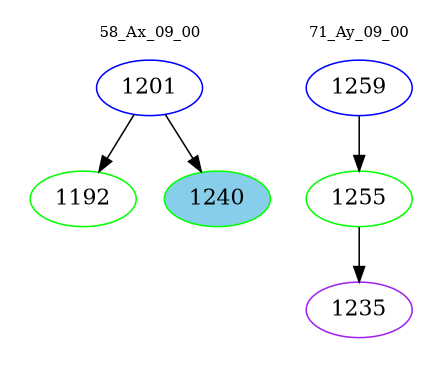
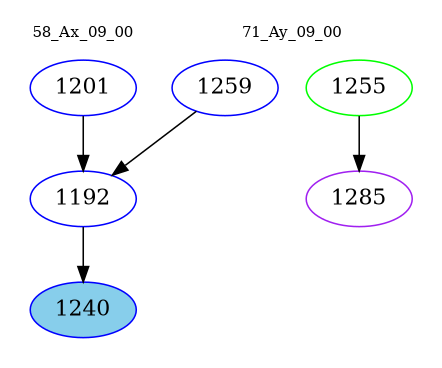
edge "1201" -> "1240": now "1192" -> "1240"
edge "1259" -> "1255": now "1259" -> "1192"
node "1192": color green -> blue
node "1240": color green -> blue
node "1235": label "1235" -> "1285"
